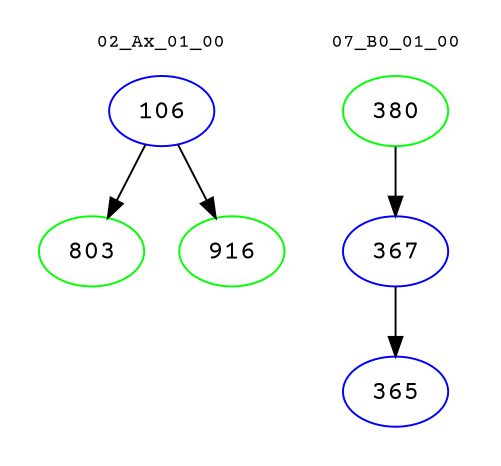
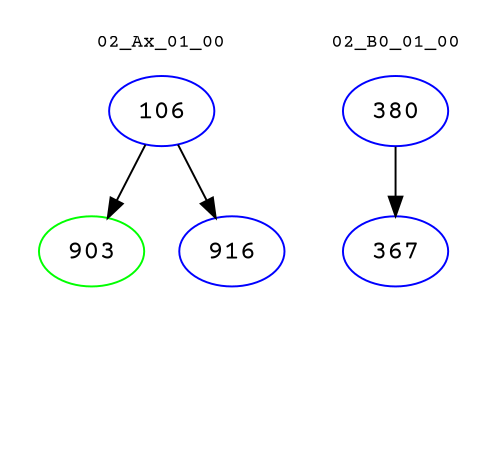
cluster "07_B0_01_00": label "07_B0_01_00" -> "02_B0_01_00"
node "380": color green -> blue
node "803": label "803" -> "903"
node "916": color green -> blue
node "365": removed
